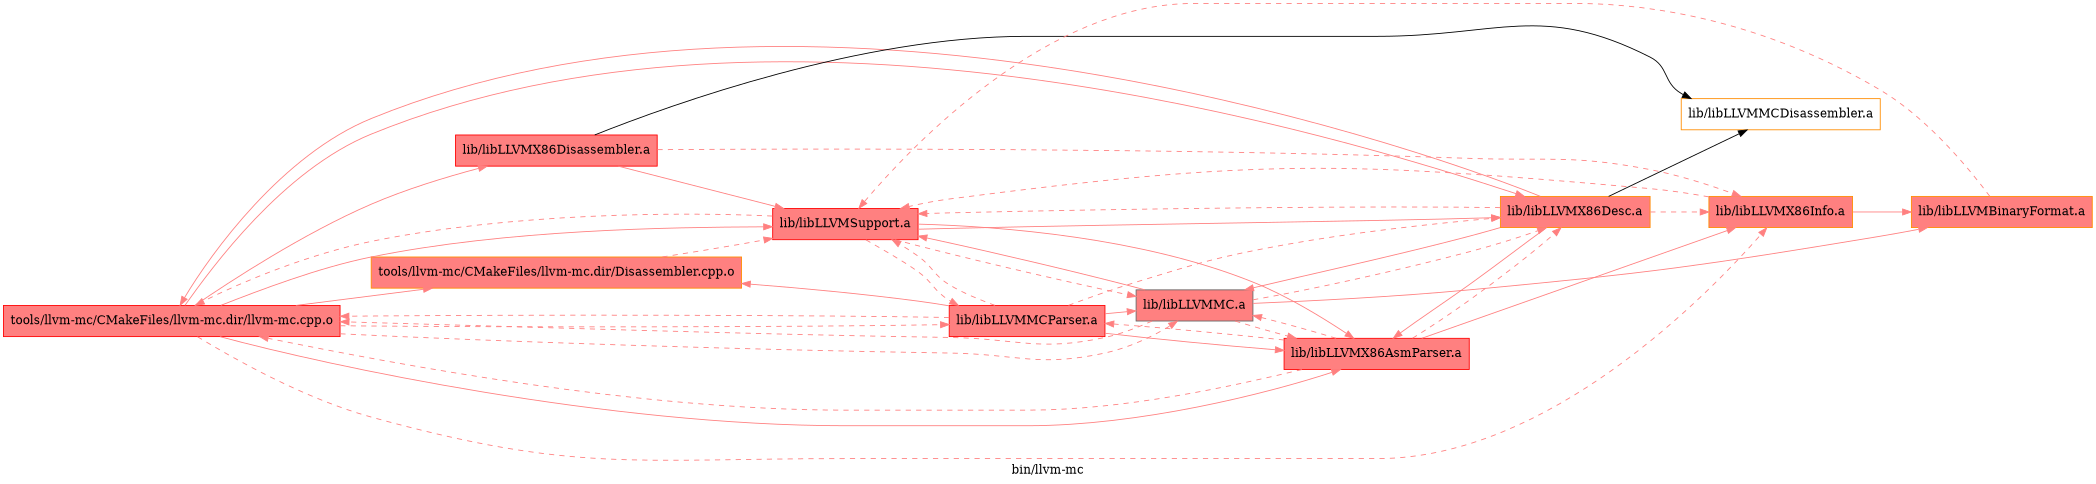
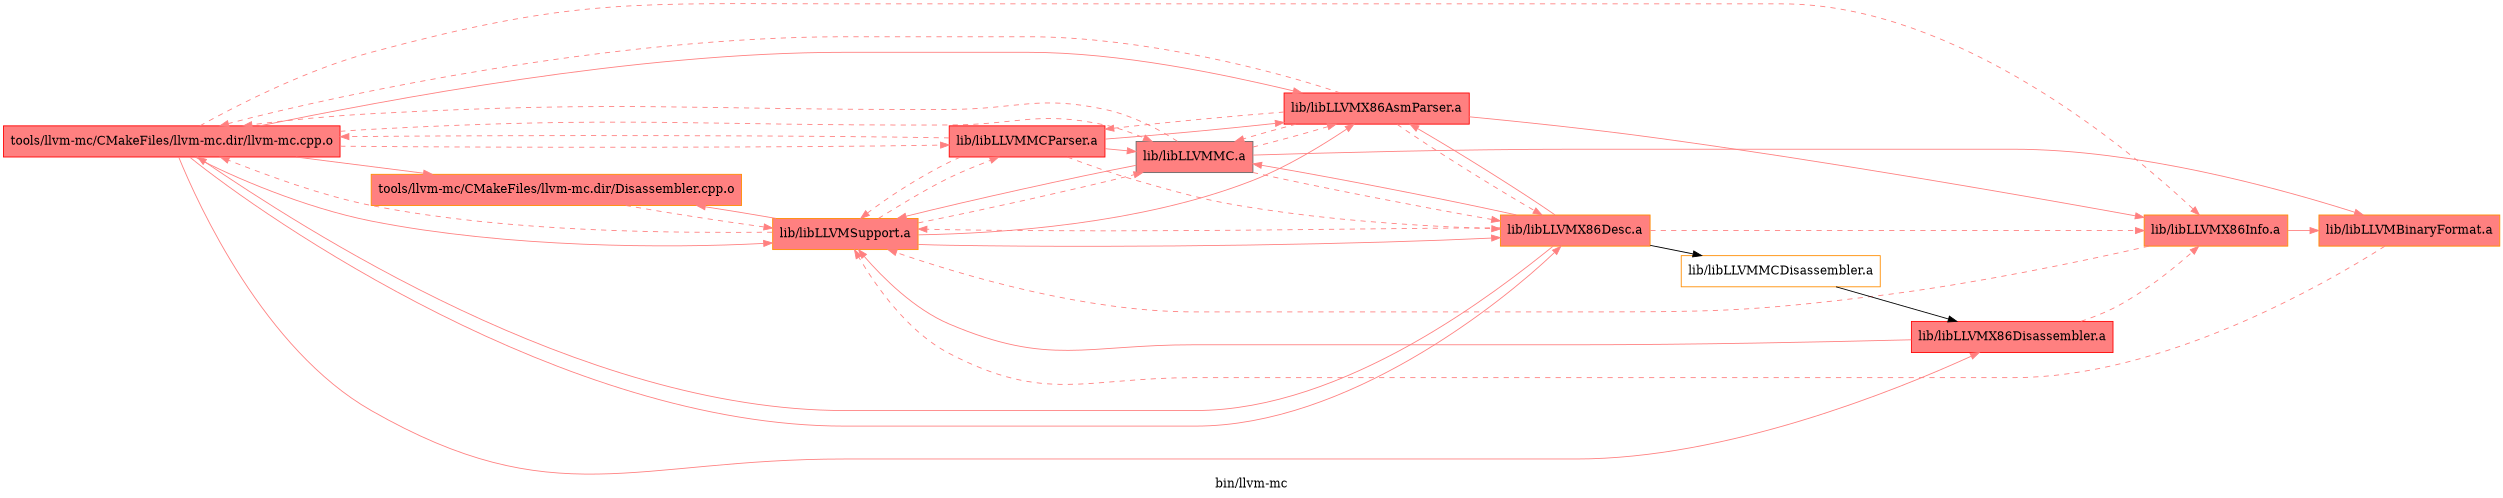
edge "lib/libLLVMX86Disassembler.a" -> "lib/libLLVMMCDisassembler.a": reversed
node "lib/libLLVMSupport.a": color red -> darkorange
edge "lib/libLLVMMCParser.a" -> "tools/llvm-mc/CMakeFiles/llvm-mc.dir/Disassembler.cpp.o": now "lib/libLLVMSupport.a" -> "tools/llvm-mc/CMakeFiles/llvm-mc.dir/Disassembler.cpp.o"
